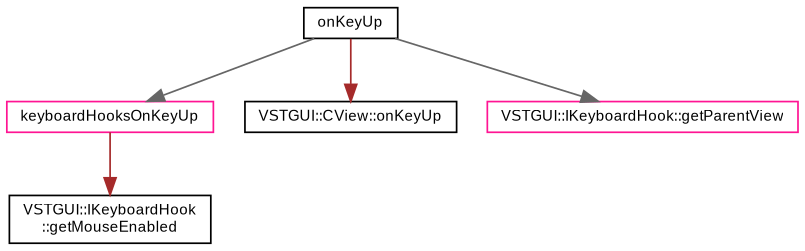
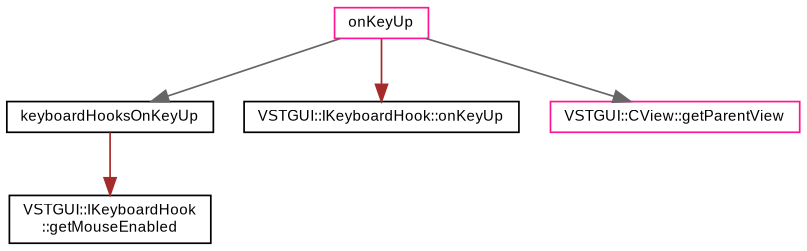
node "onKeyUp": color black -> deeppink
node "keyboardHooksOnKeyUp": color deeppink -> black
node "VSTGUI::CView::onKeyUp": label "VSTGUI::CView::onKeyUp" -> "VSTGUI::IKeyboardHook::onKeyUp"
node "VSTGUI::IKeyboardHook::getParentView": label "VSTGUI::IKeyboardHook::getParentView" -> "VSTGUI::CView::getParentView"
